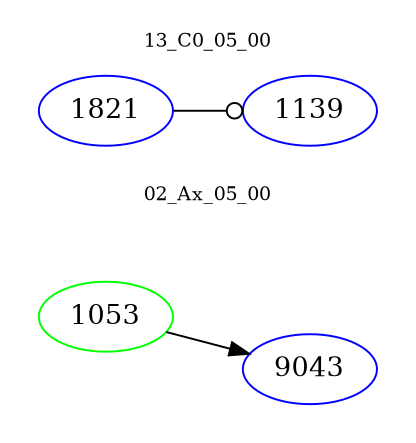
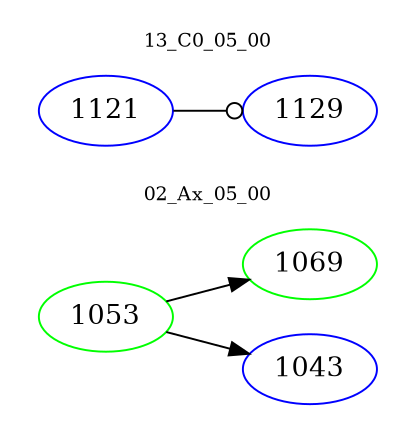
node "1821": label "1821" -> "1121"
node "1139": label "1139" -> "1129"
node "1069": added
node "9043": label "9043" -> "1043"
